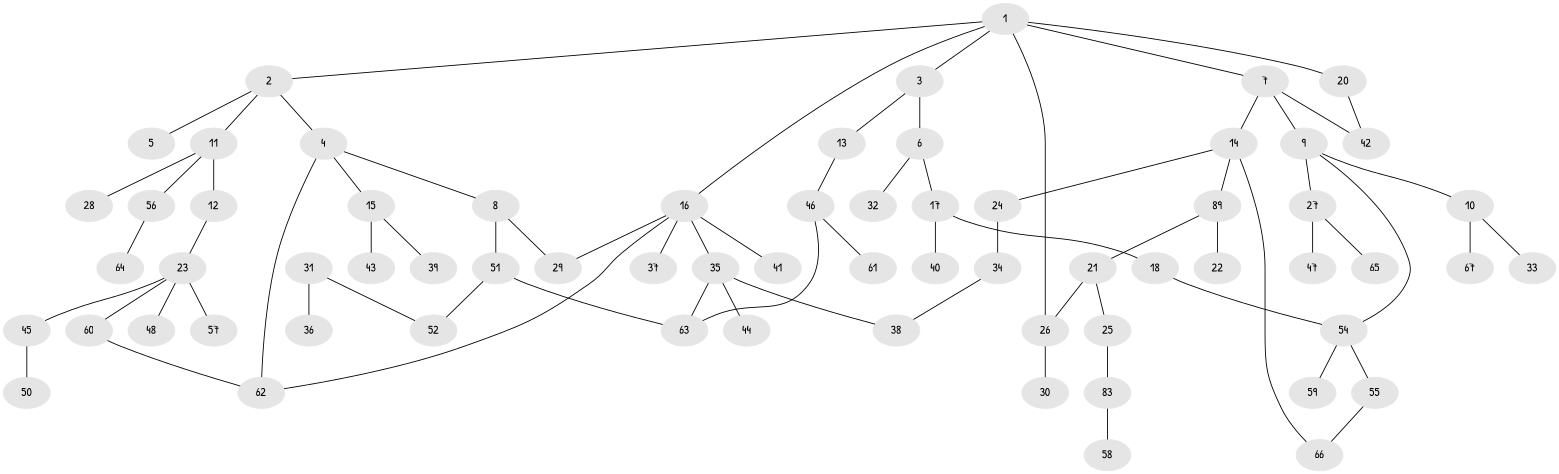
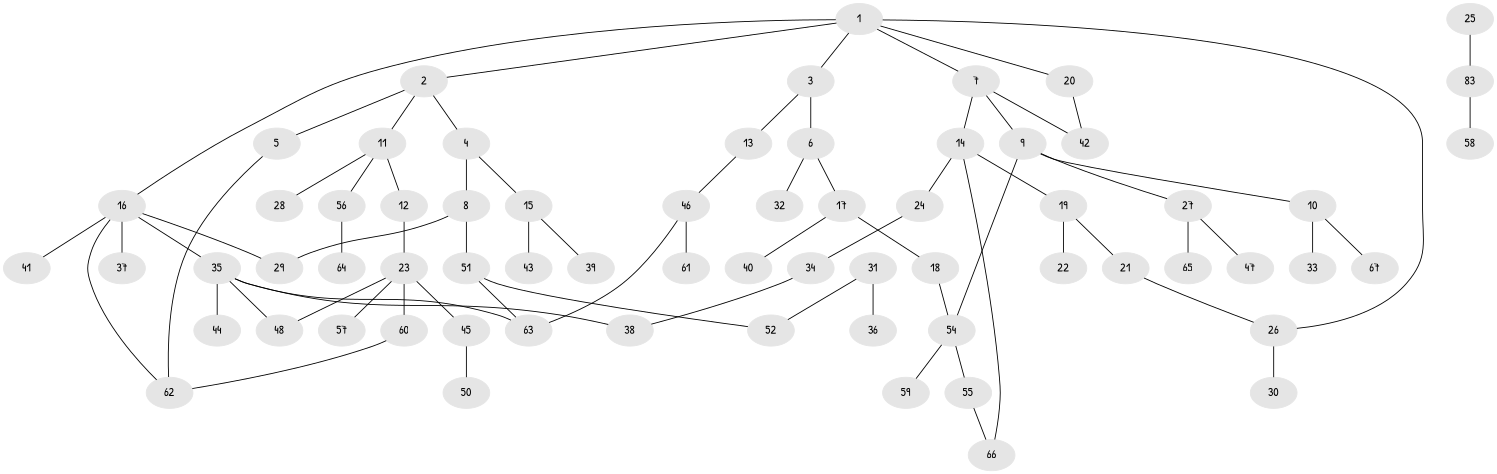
node "89": label "89" -> "19"
edge "4" -- "62": now "5" -- "62"
edge "35" -- "48": added
edge "21" -- "25": removed
